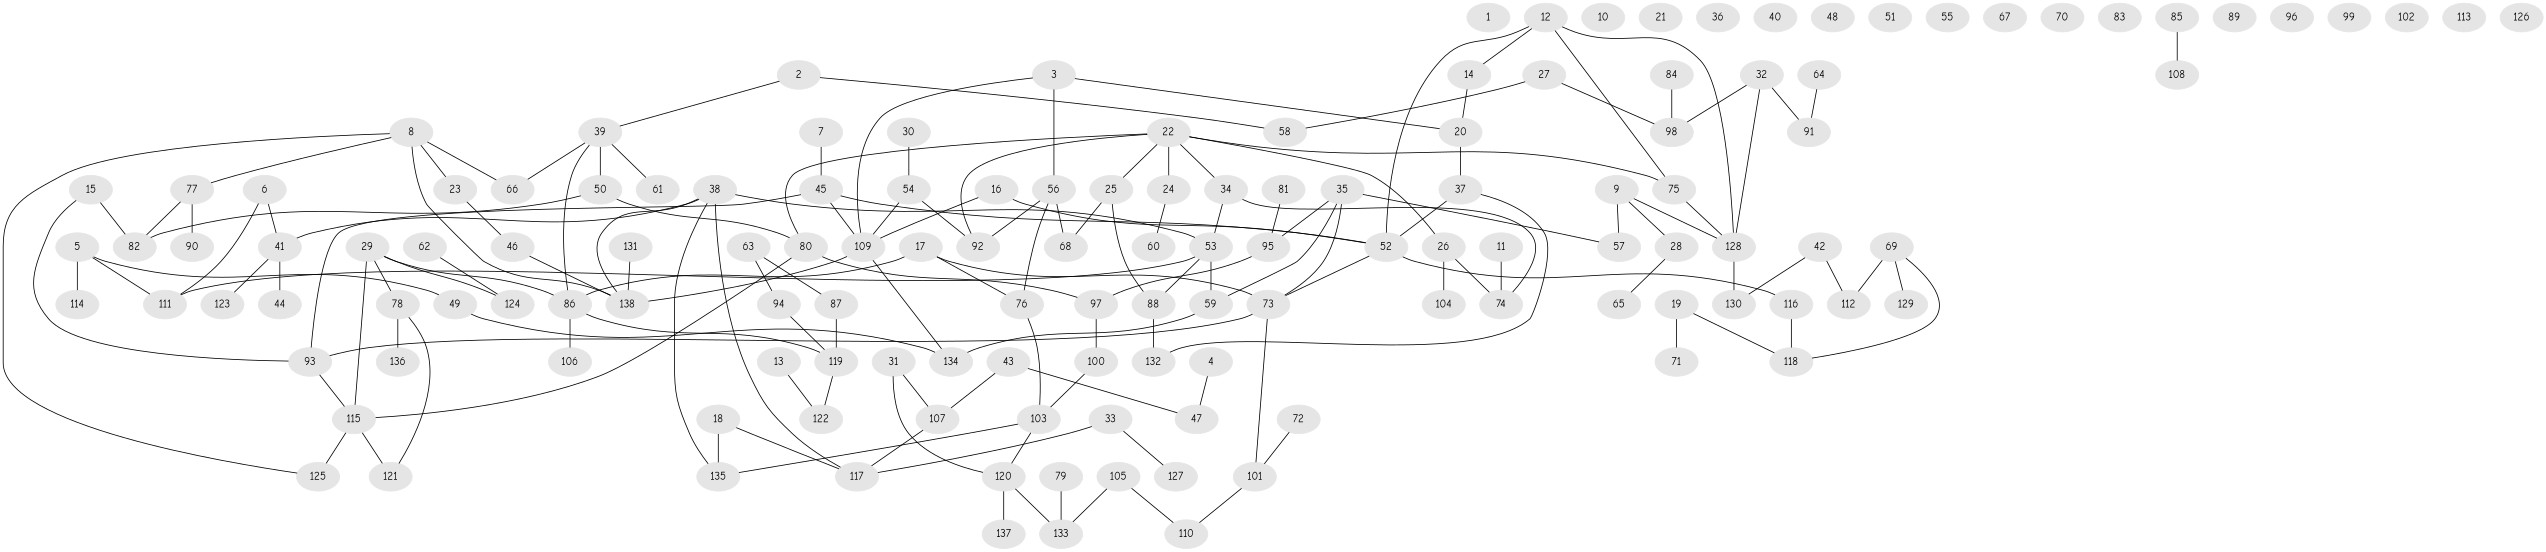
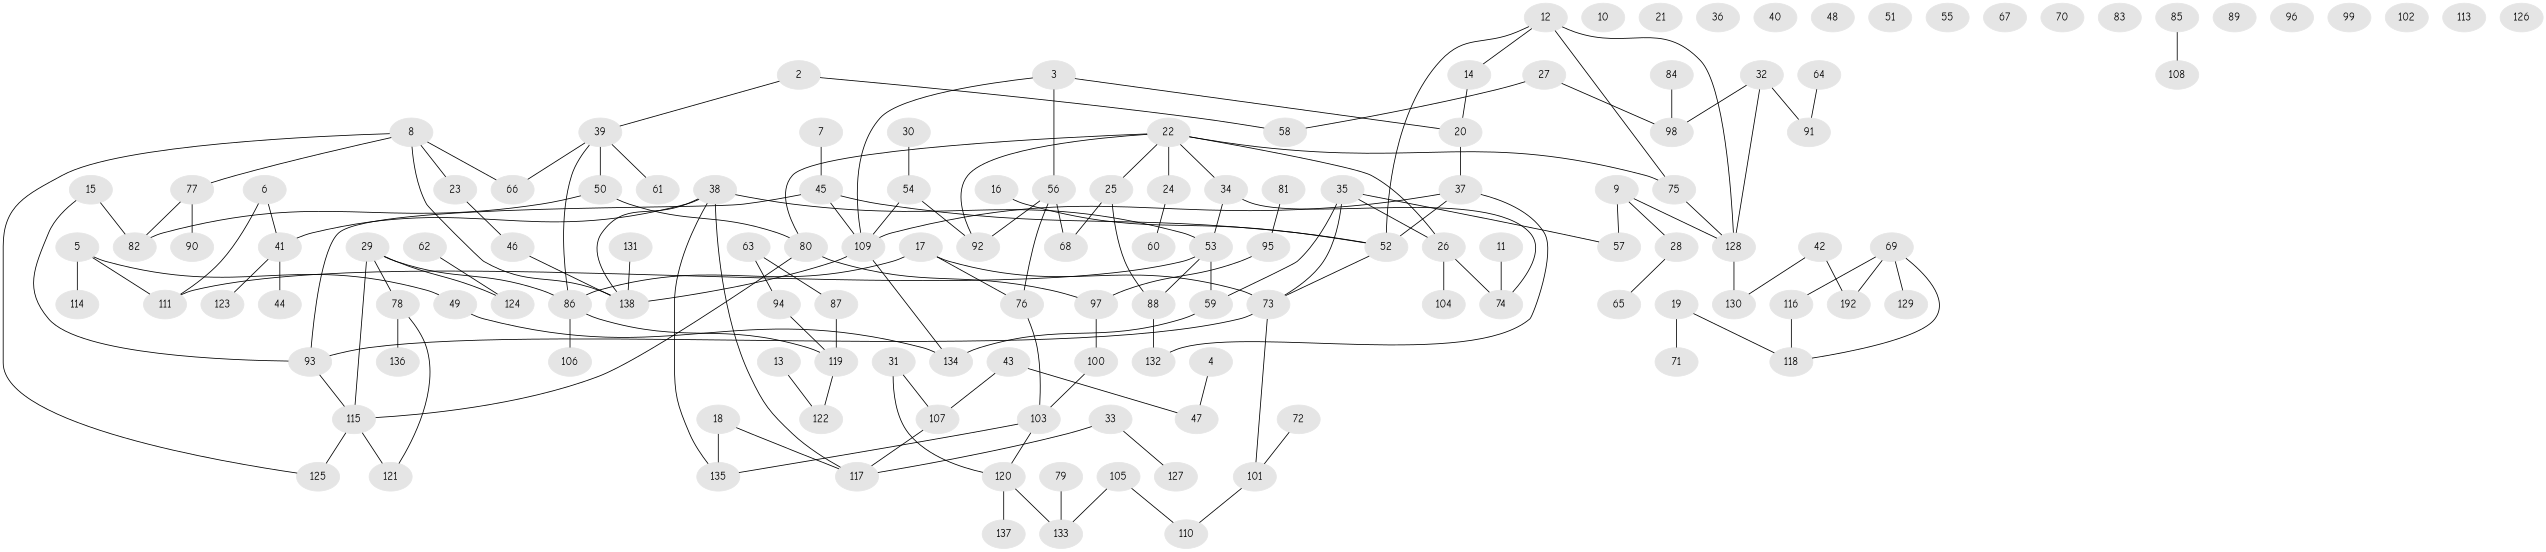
node "1": removed
edge "16" -- "109": now "37" -- "109"
edge "35" -- "95": now "35" -- "26"
edge "52" -- "116": now "69" -- "116"
node "112": label "112" -> "192"
